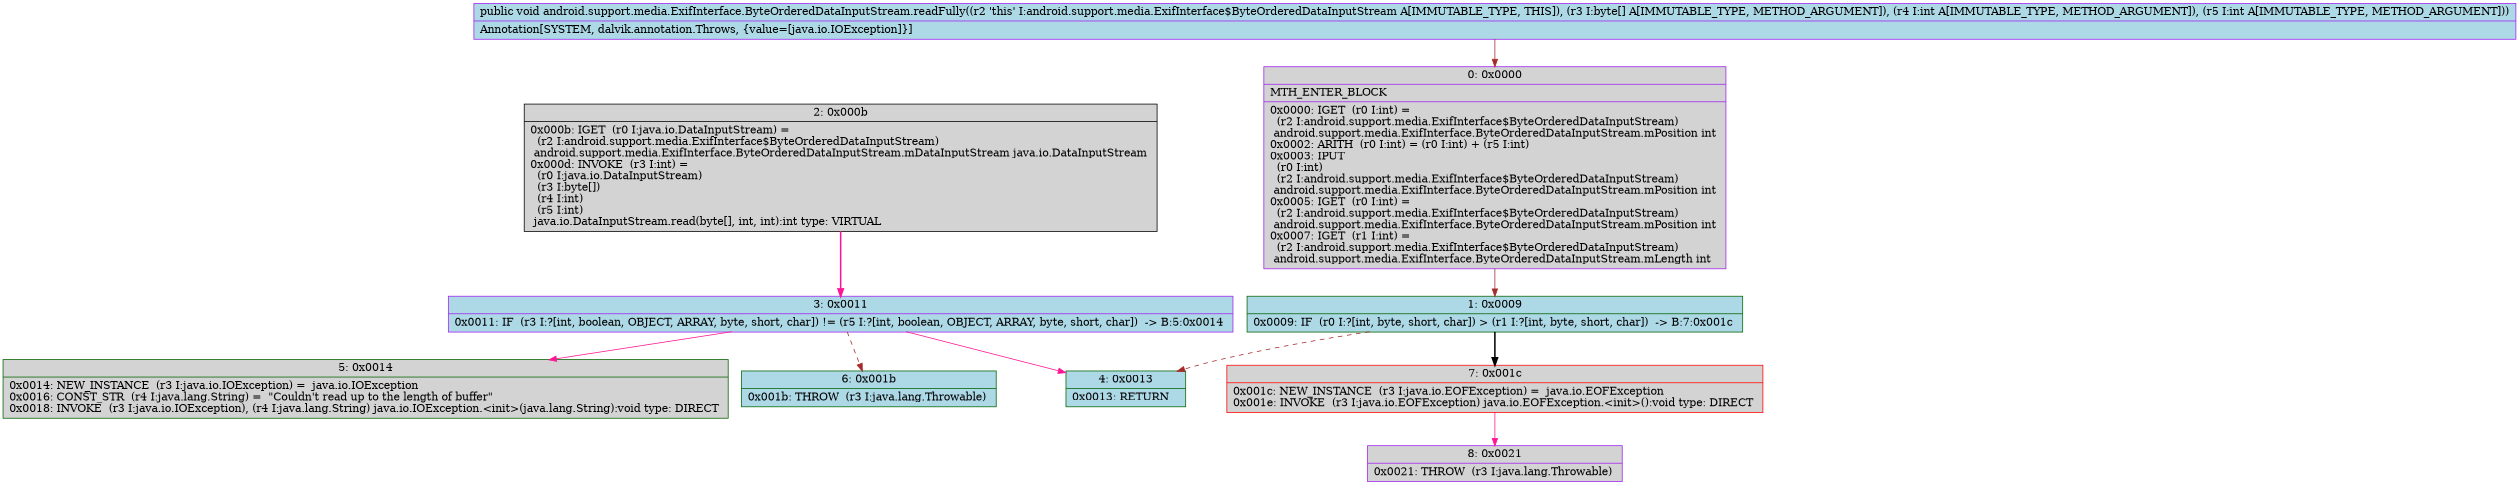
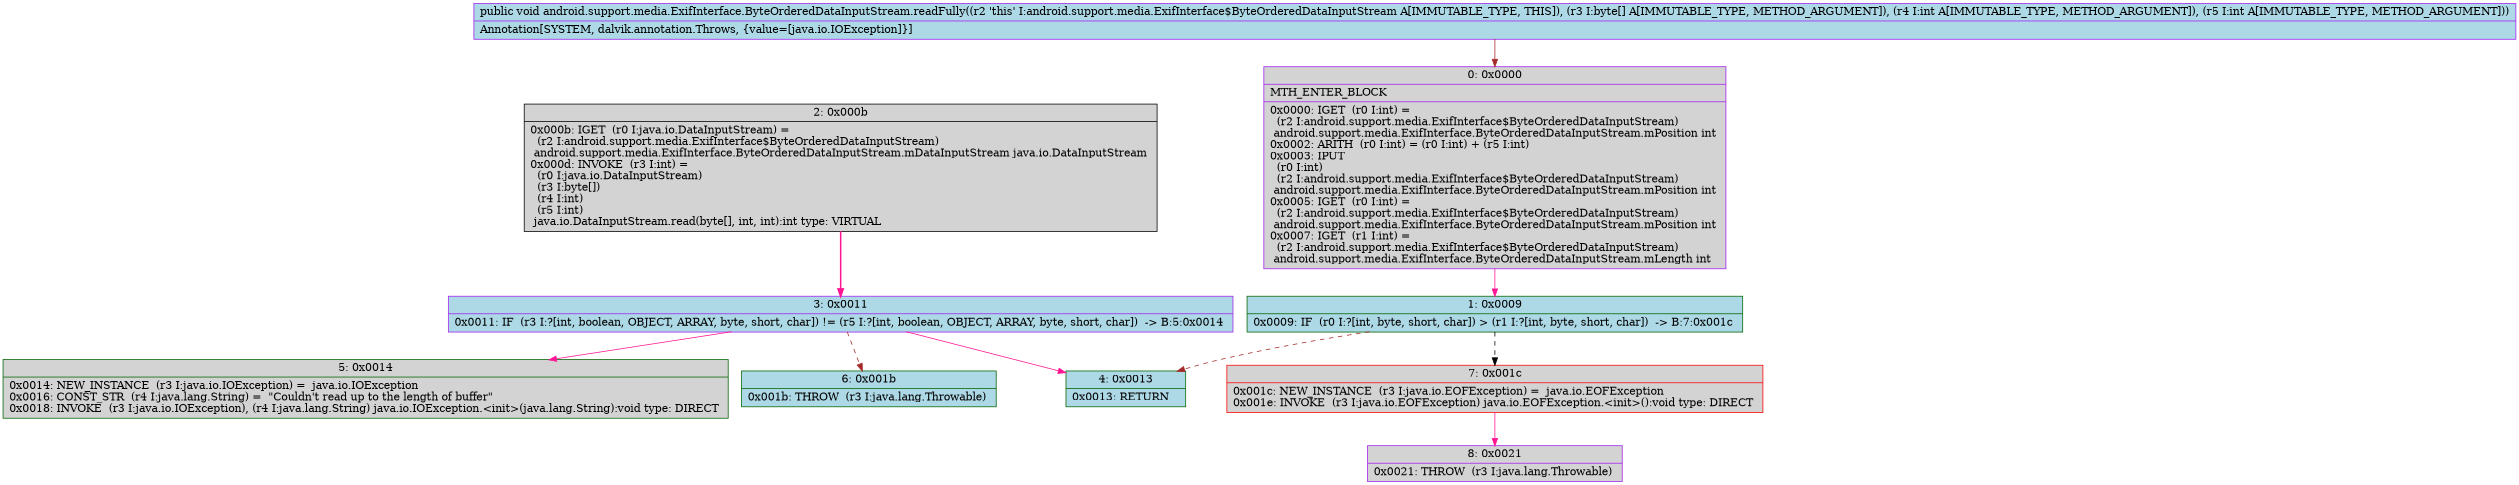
edge "0: 0x0000" -> "1: 0x0009": color brown -> deeppink
edge "1: 0x0009" -> "7: 0x001c": style bold -> dashed
